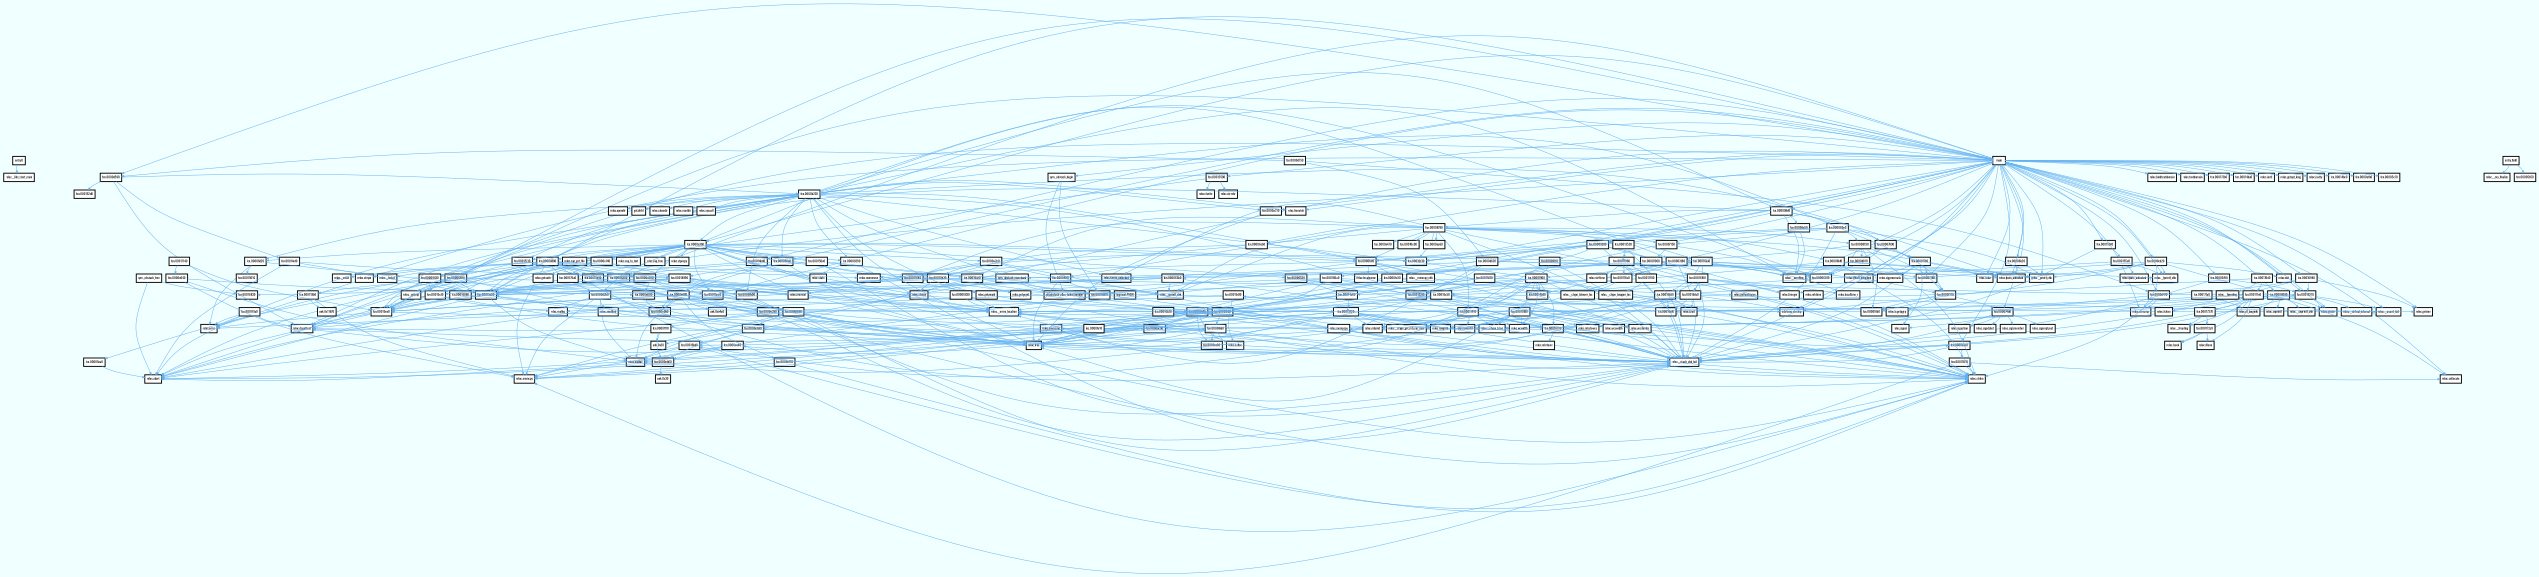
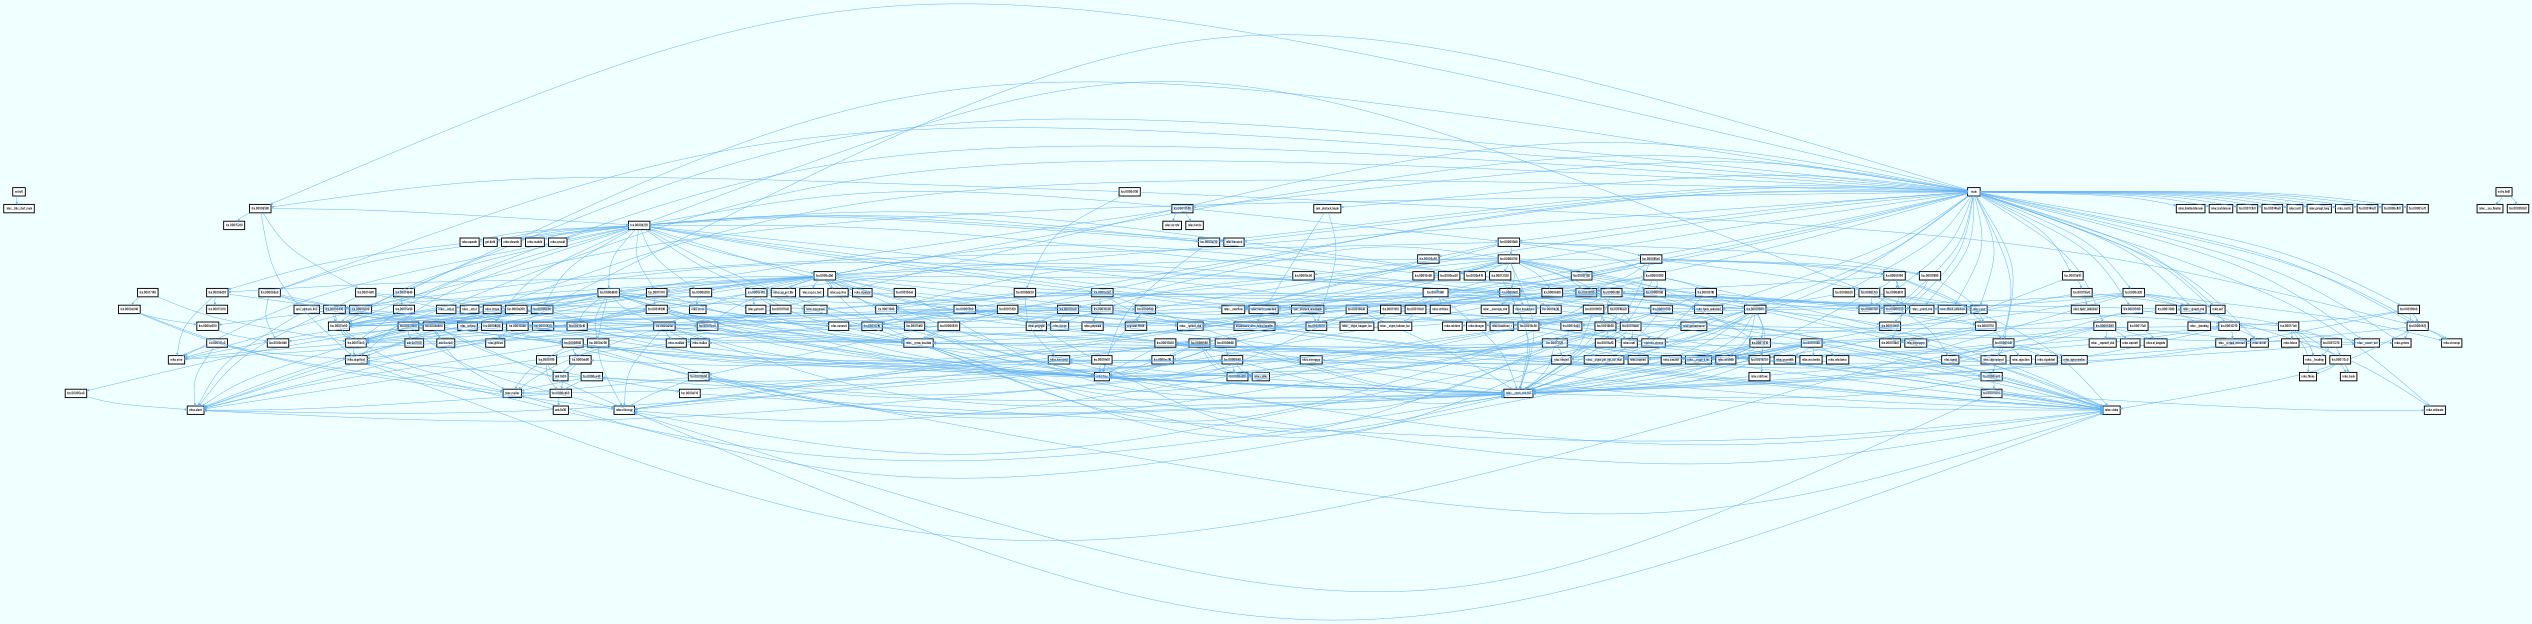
edge "fcn.00016ea0" -> "fcn.00007780": now "fcn.00007d80" -> "fcn.00007780"
edge "fcn.0000a3b0" -> "reloc.dcgettext": removed
node "reloc.sigprocmask": removed
node "reloc.getcwd": added
